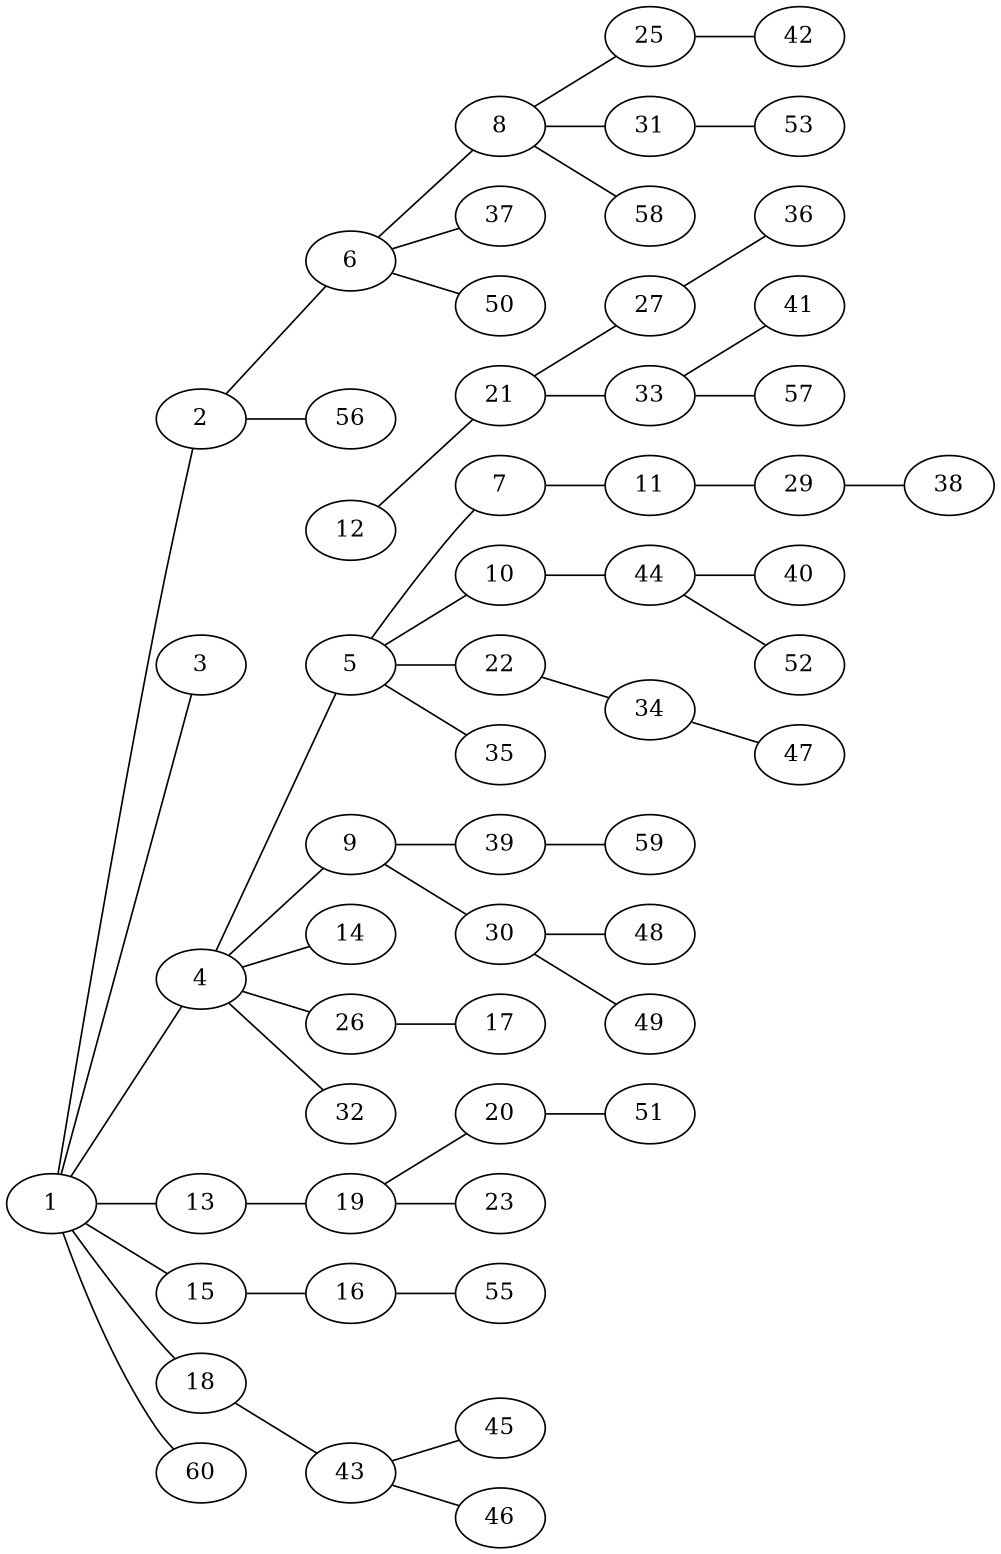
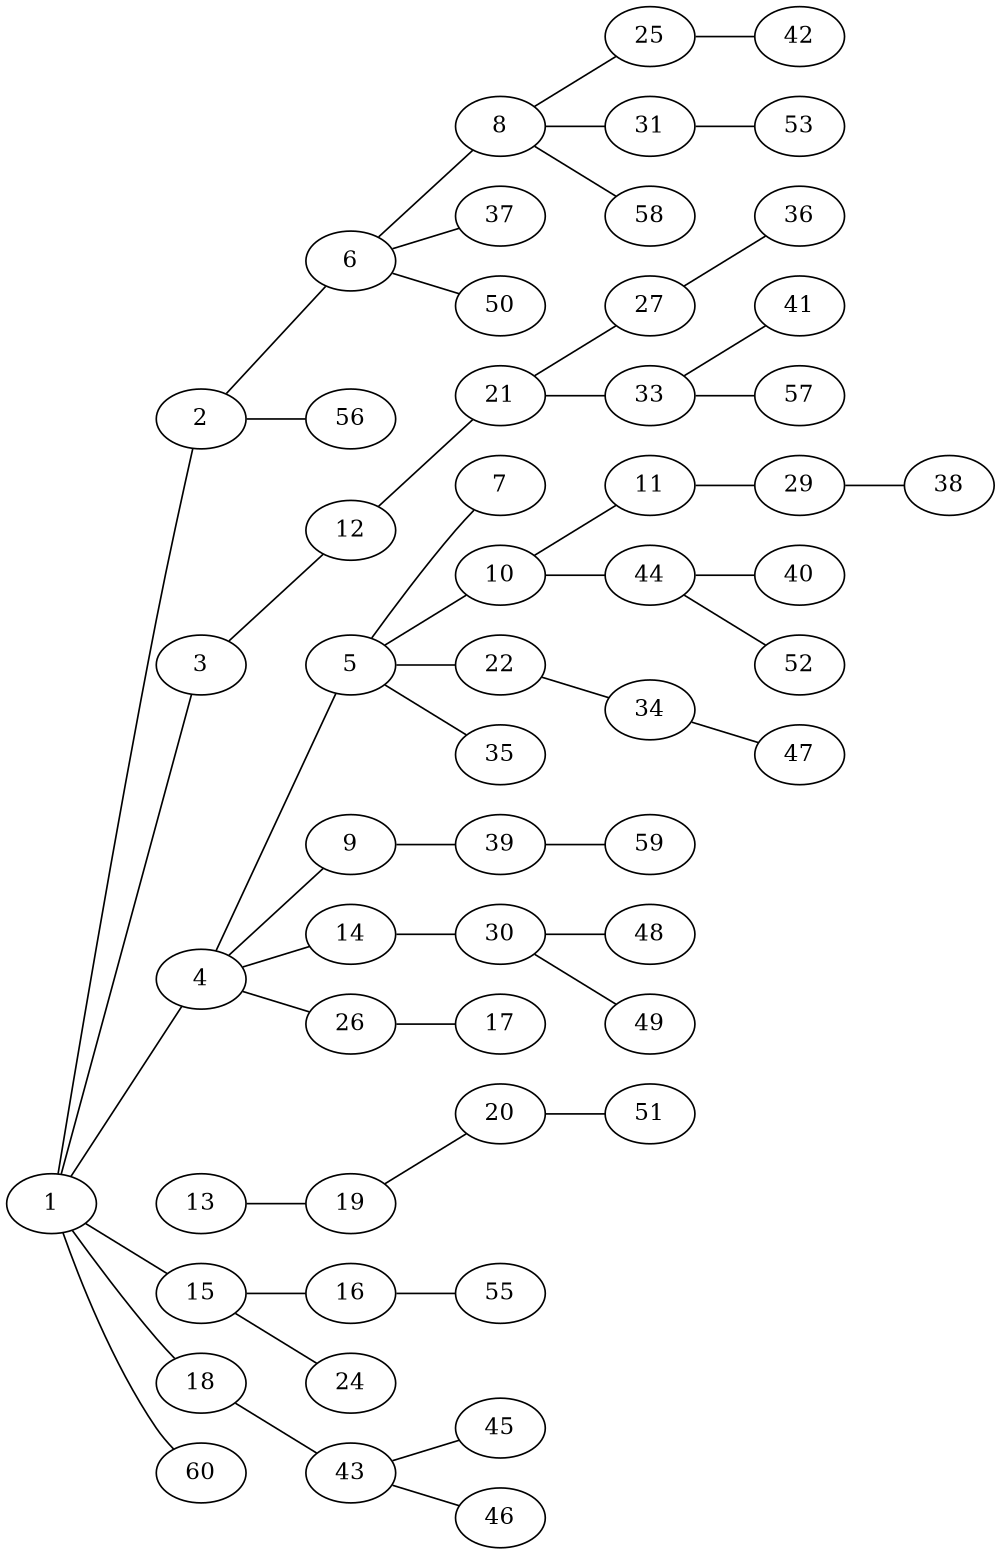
edge "7" -- "11": now "10" -- "11"
edge "12" -- "3": added
edge "9" -- "30": now "14" -- "30"
node "32": removed
edge "1" -- "13": removed
node "23": removed
node "24": added
